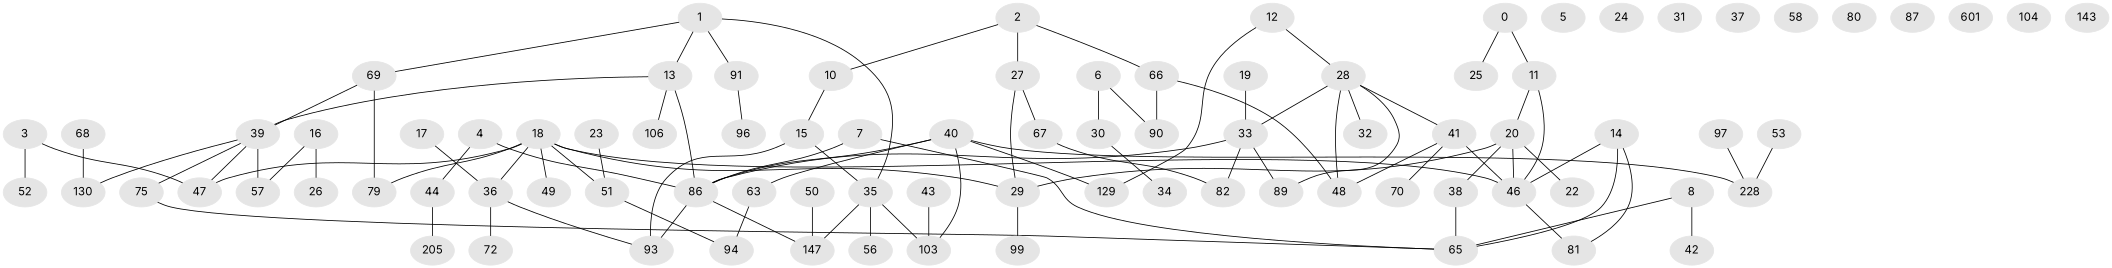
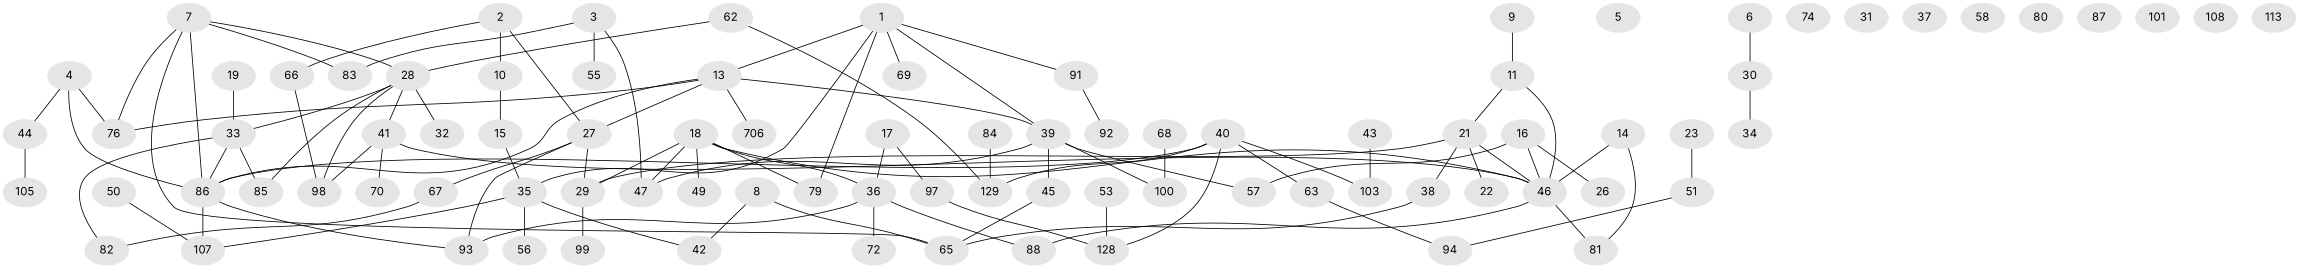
node "12": label "12" -> "62"
node "0": label "0" -> "9"
node "24": label "24" -> "74"
node "601": label "601" -> "101"
node "104": label "104" -> "108"
node "143": label "143" -> "113"
edge "7" -- "28": added
node "83": added
node "25": removed
edge "69" -- "39": now "1" -- "39"
edge "13" -- "27": added
node "76": added
edge "69" -- "79": now "1" -- "79"
node "106": label "106" -> "706"
node "96": label "96" -> "92"
node "84": added
node "90": removed
node "20": label "20" -> "21"
edge "15" -- "93": now "27" -- "93"
edge "18" -- "51": removed
edge "17" -- "97": added
edge "16" -- "46": added
node "52": label "52" -> "55"
node "130": label "130" -> "100"
node "75": label "75" -> "45"
node "89": label "89" -> "85"
node "48": label "48" -> "98"
node "228": label "228" -> "128"
edge "14" -- "65": removed
edge "35" -- "103": now "35" -- "42"
node "205": label "205" -> "105"
node "147": label "147" -> "107"
node "88": added
